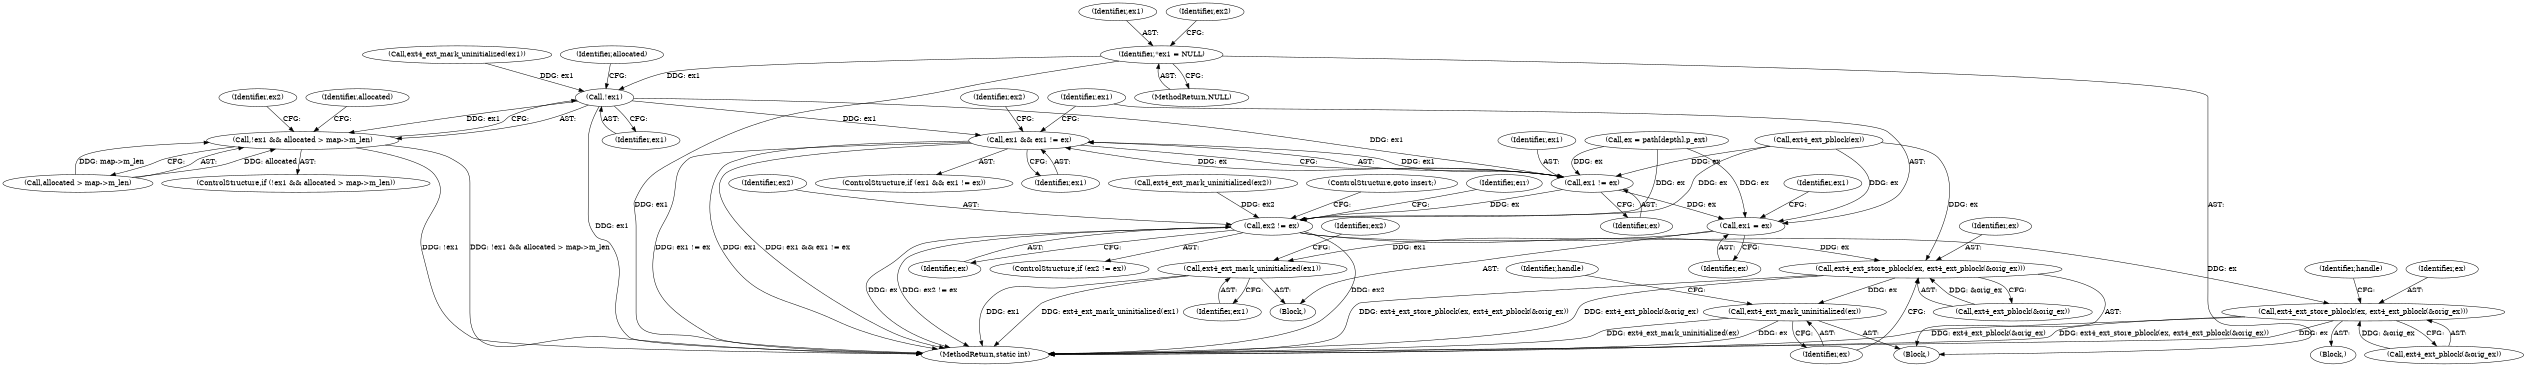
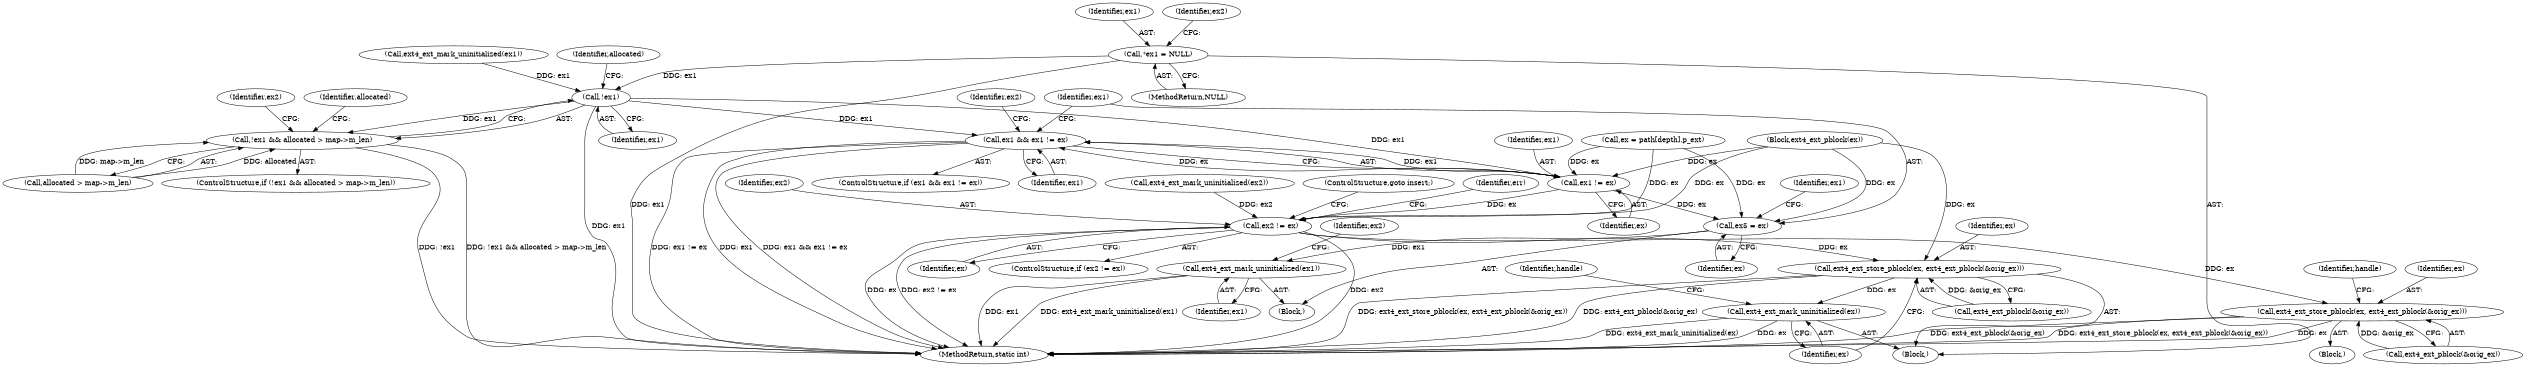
node "(Identifier,*ex1 = NULL)": label "(Identifier,*ex1 = NULL)" -> "(Call,*ex1 = NULL)"
node "(Call,ext4_ext_pblock(ex))": label "(Call,ext4_ext_pblock(ex))" -> "(Block,ext4_ext_pblock(ex))"
node "(Call,ex1 = ex)": label "(Call,ex1 = ex)" -> "(Call,ex5 = ex)"
